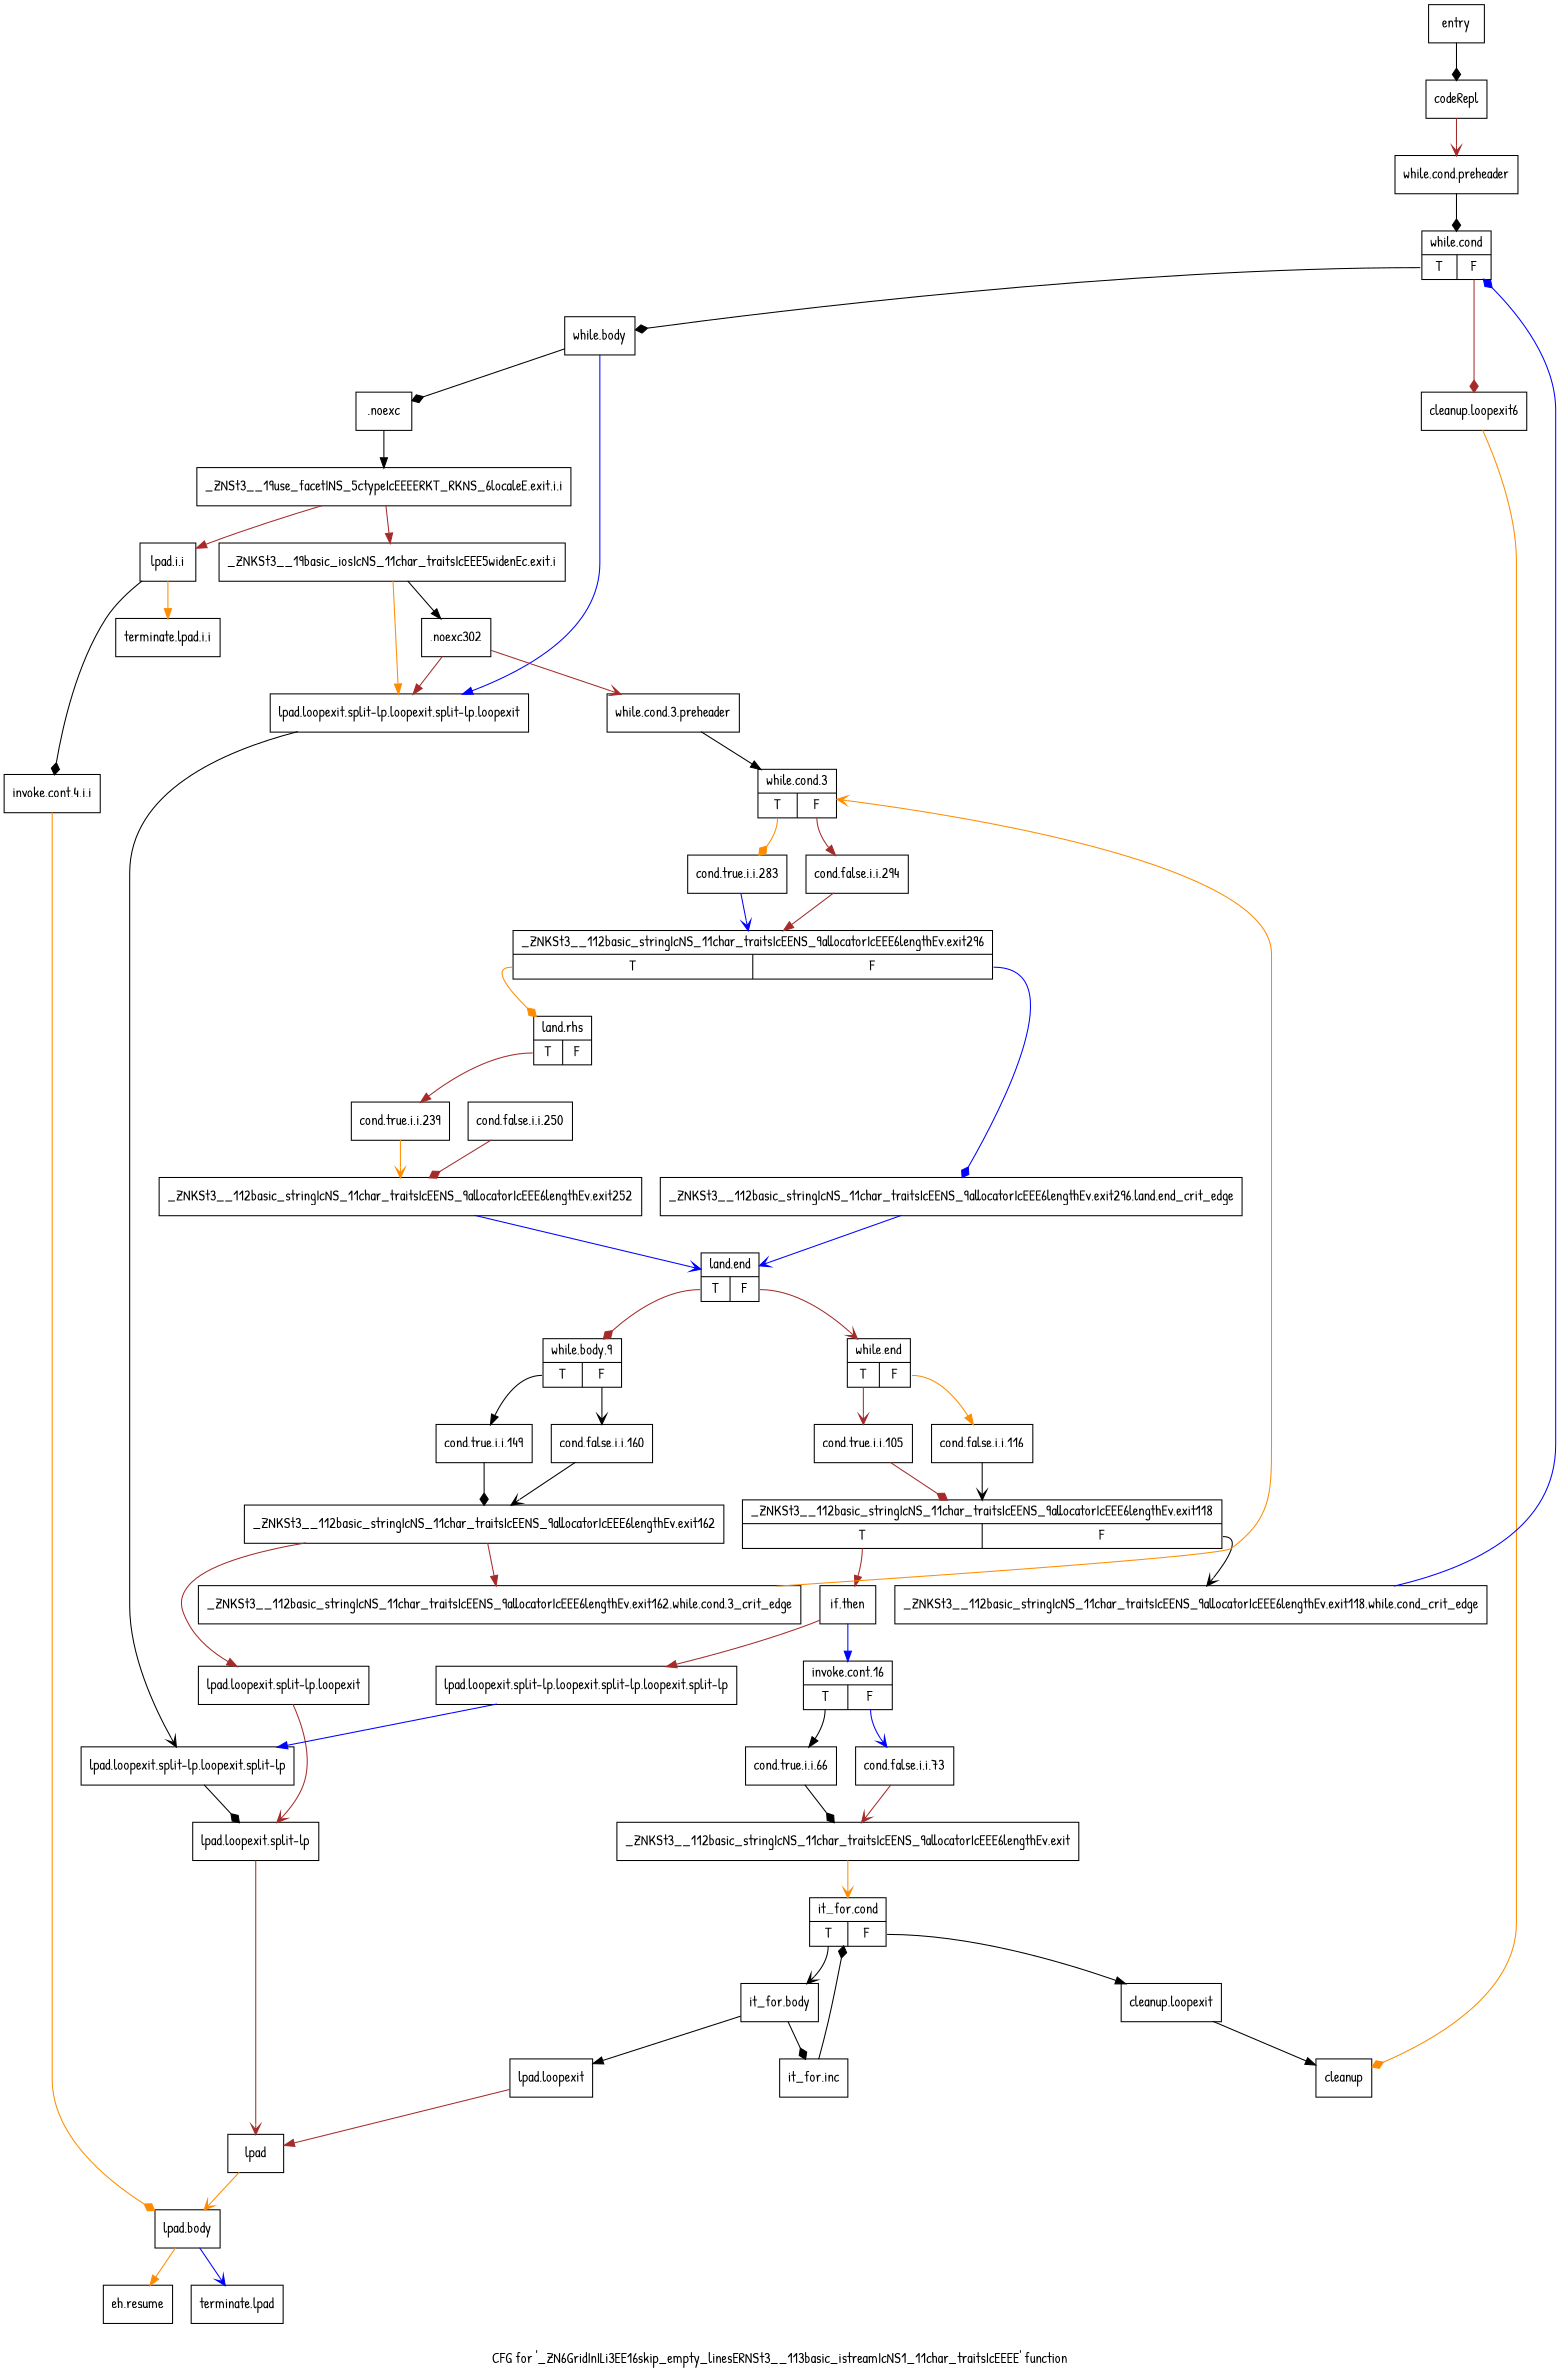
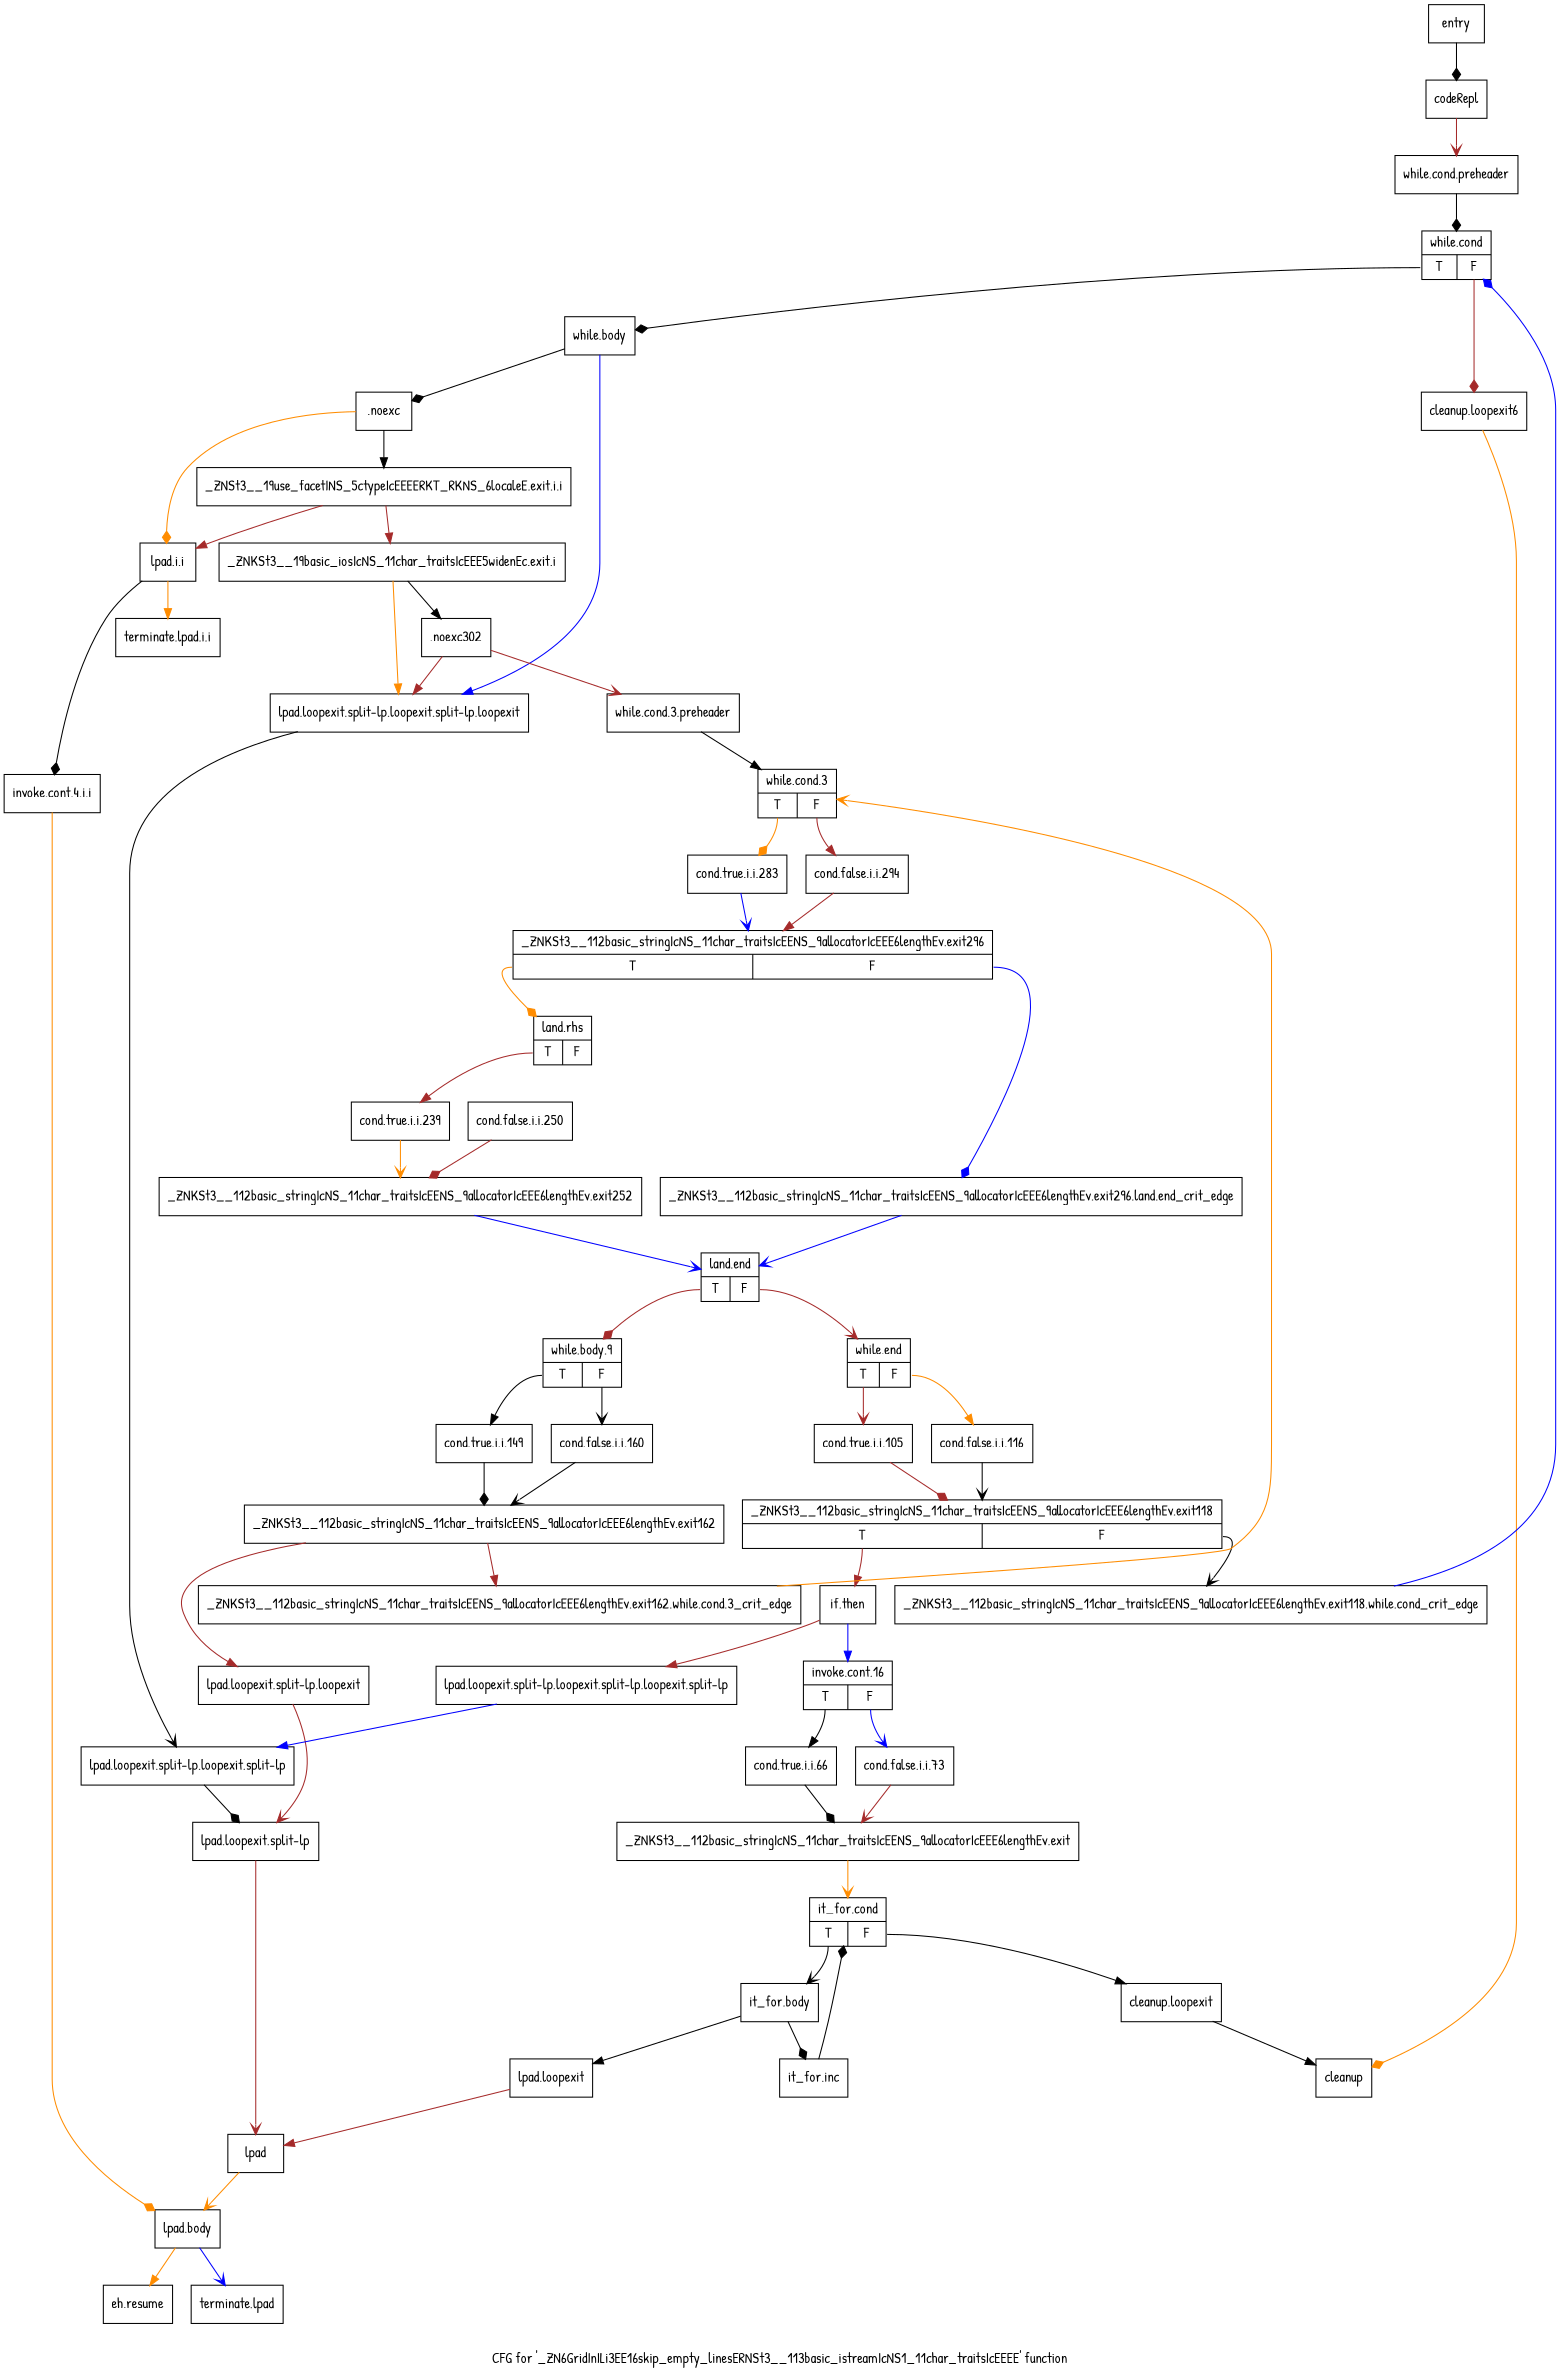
edge ".noexc" -> "lpad.i.i": added
